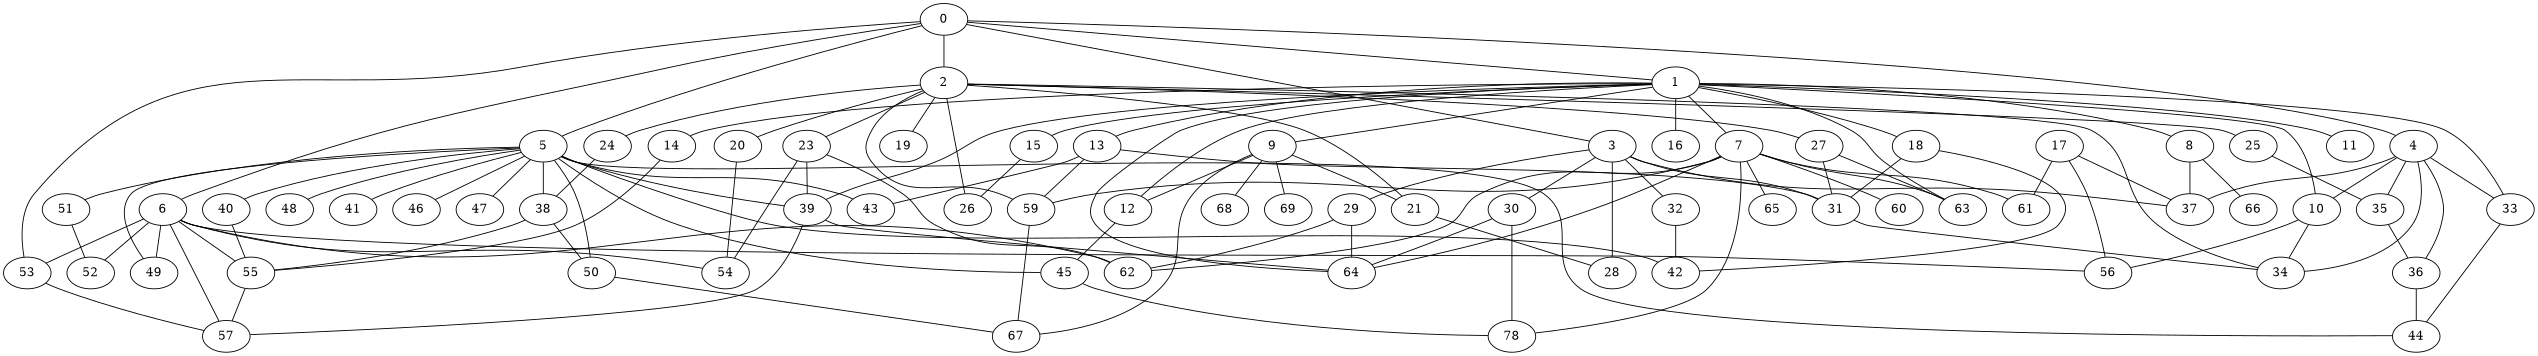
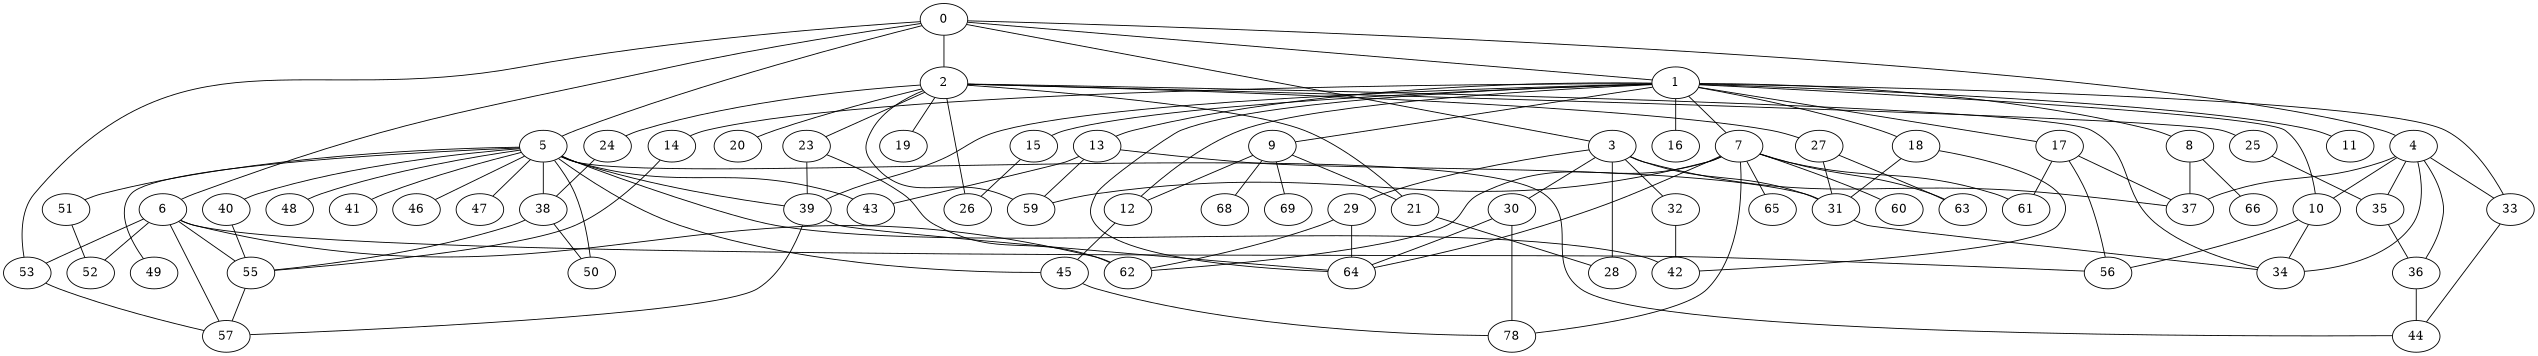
edge "1" -- "63": now "1" -- "17"
edge "6" -- "49": removed
node "54": removed
node "67": removed
